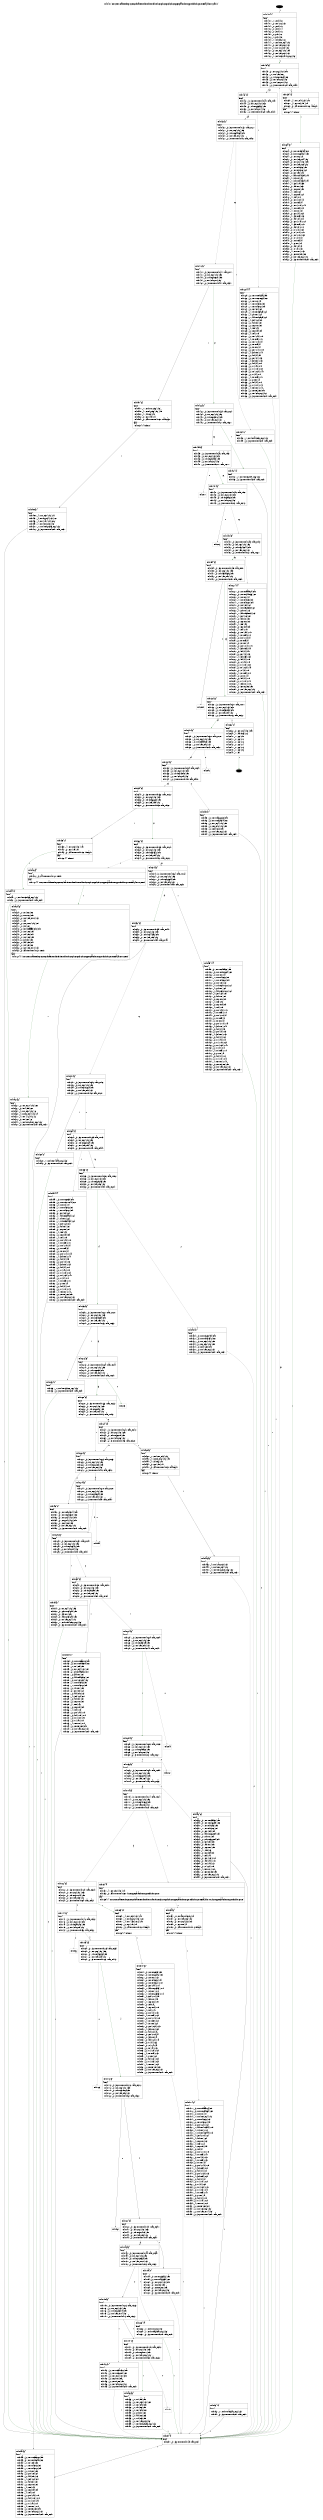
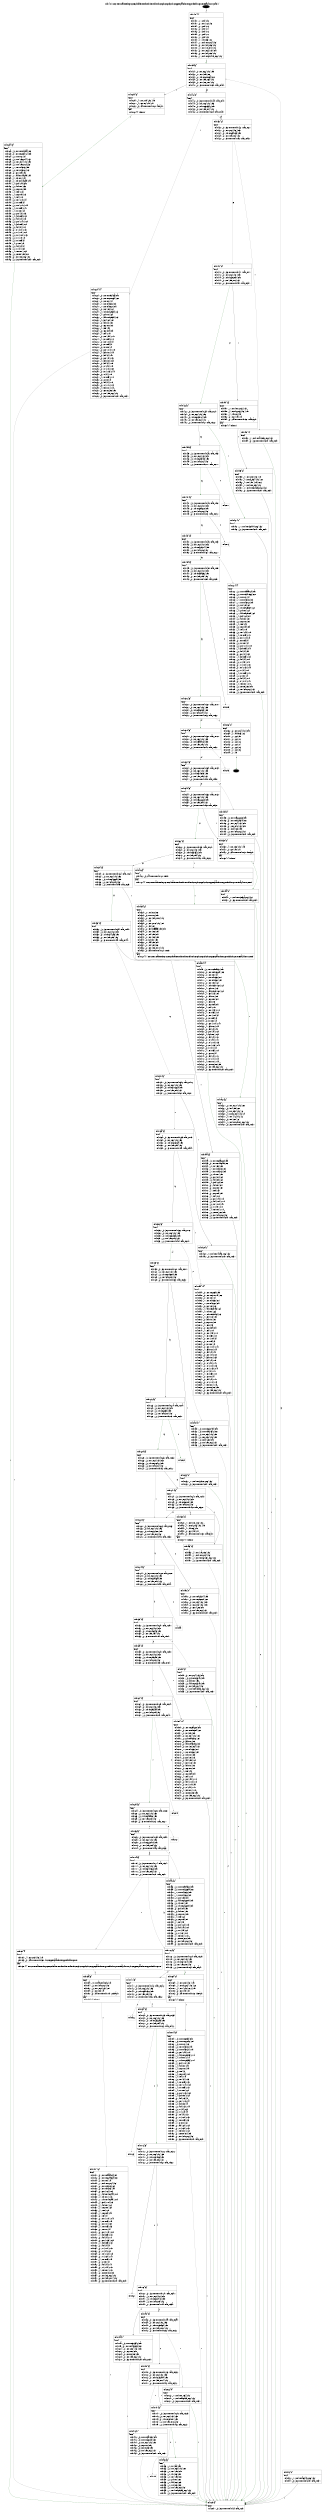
edge "0x40198e [23]" -> "0x4019a5 [23]": now "0x401647 [25]" -> "0x4019a5 [23]"
edge "0x4020f7 [5]" -> "0x401b9a [83]": reversed
